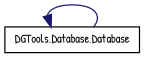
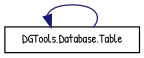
node "DGTools.Database.Database": label "DGTools.Database.Database" -> "DGTools.Database.Table"
